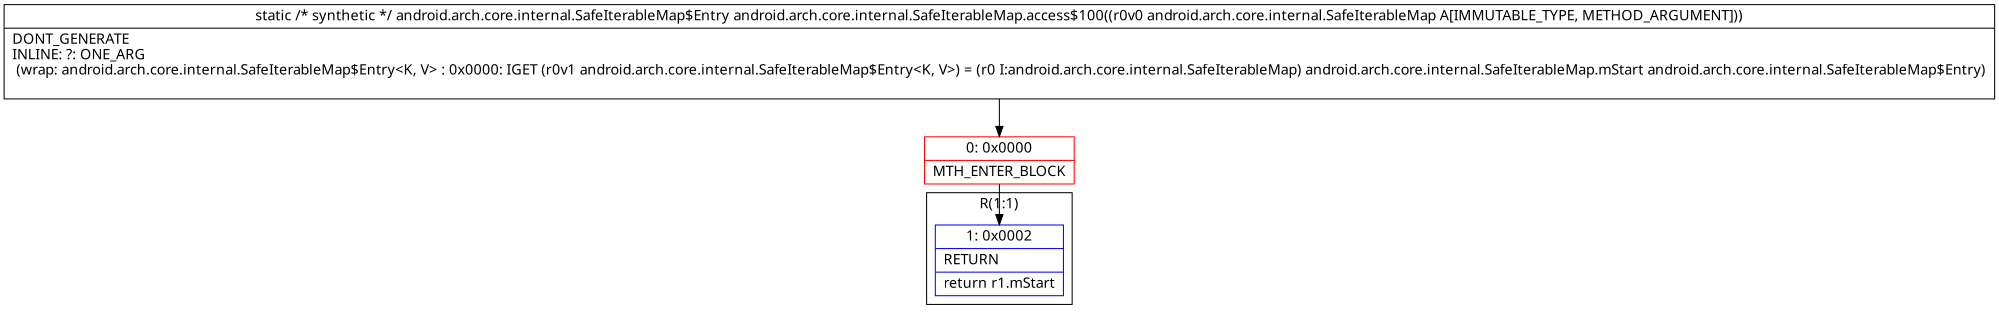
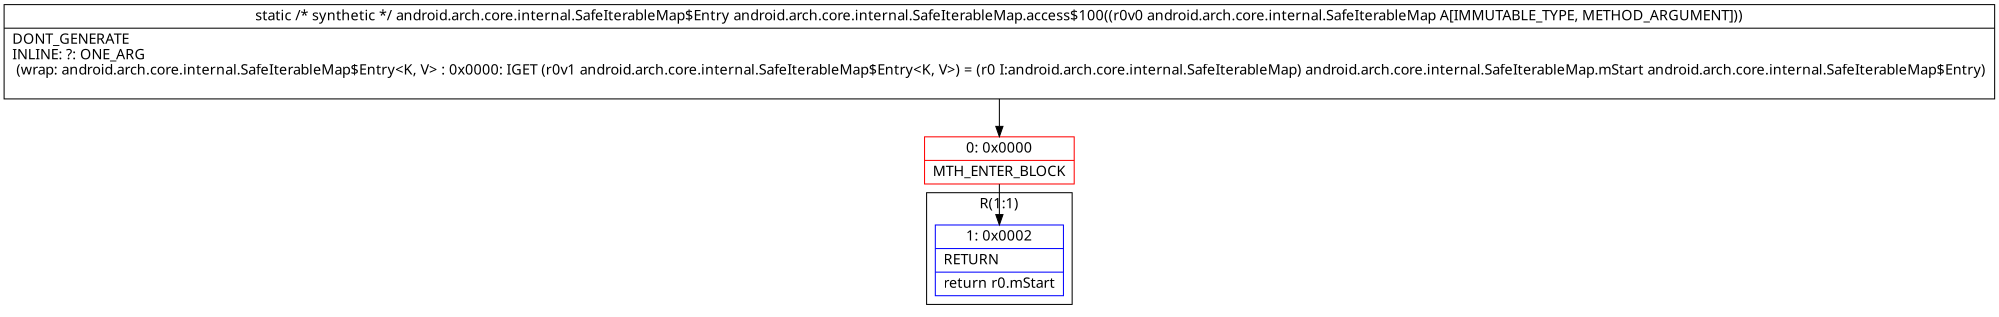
node "1: 0x0002": text "return r1.mStart" -> "return r0.mStart"
